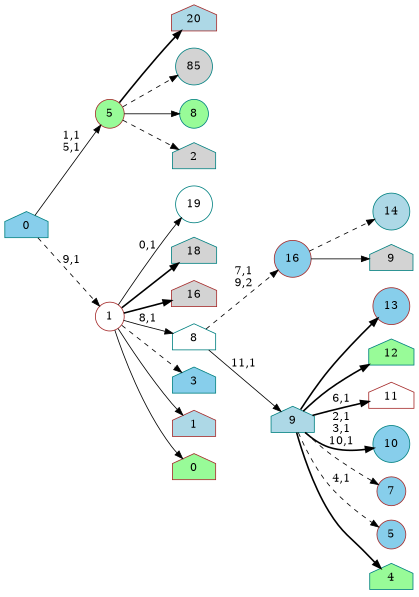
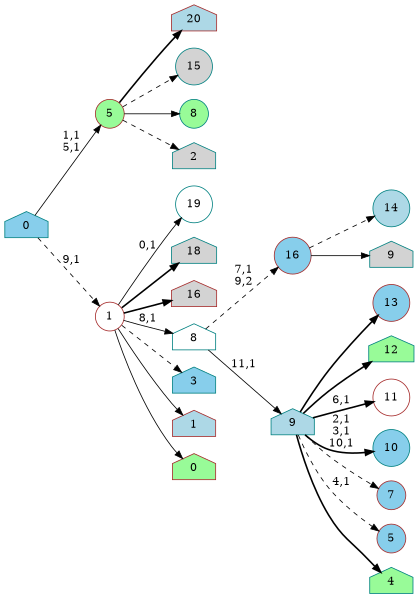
node "85": label "85" -> "15"
node "11": shape house -> circle
